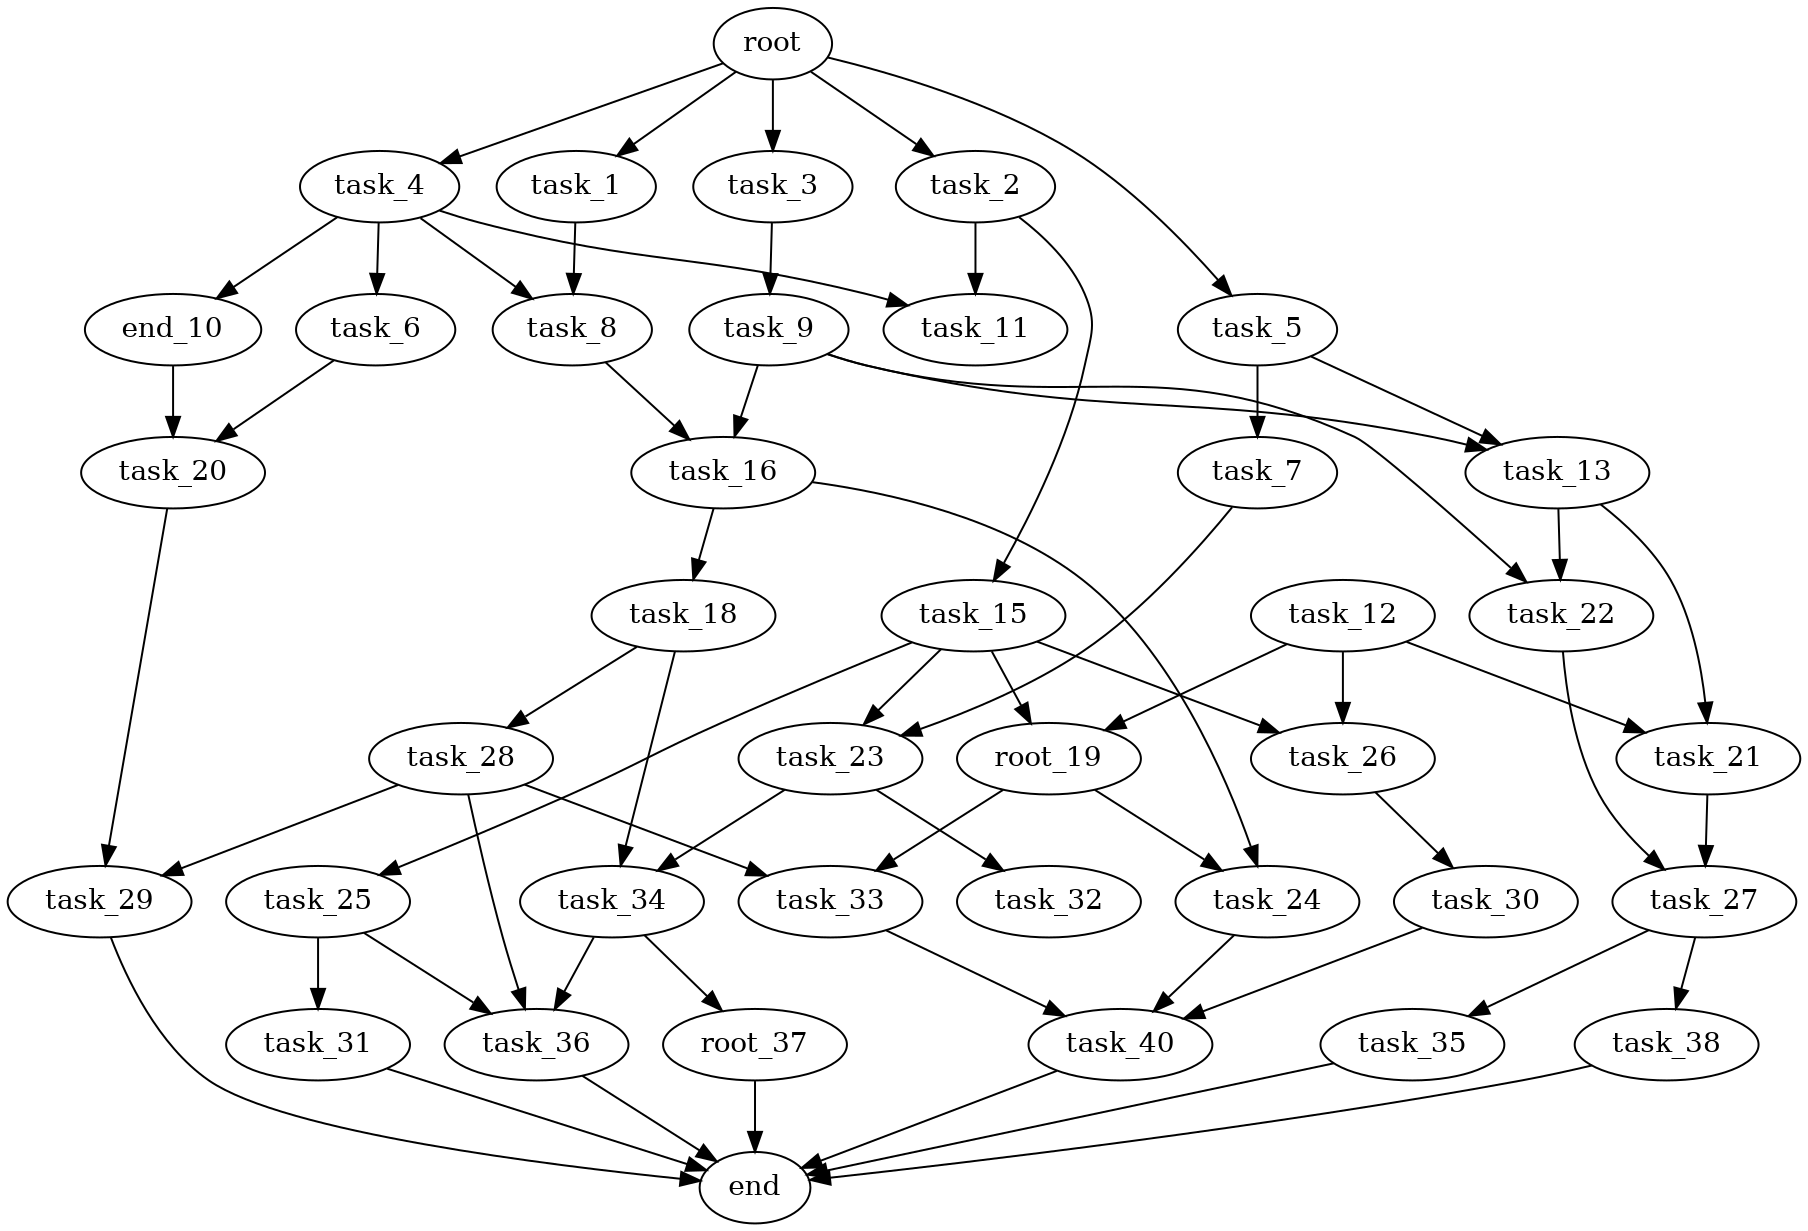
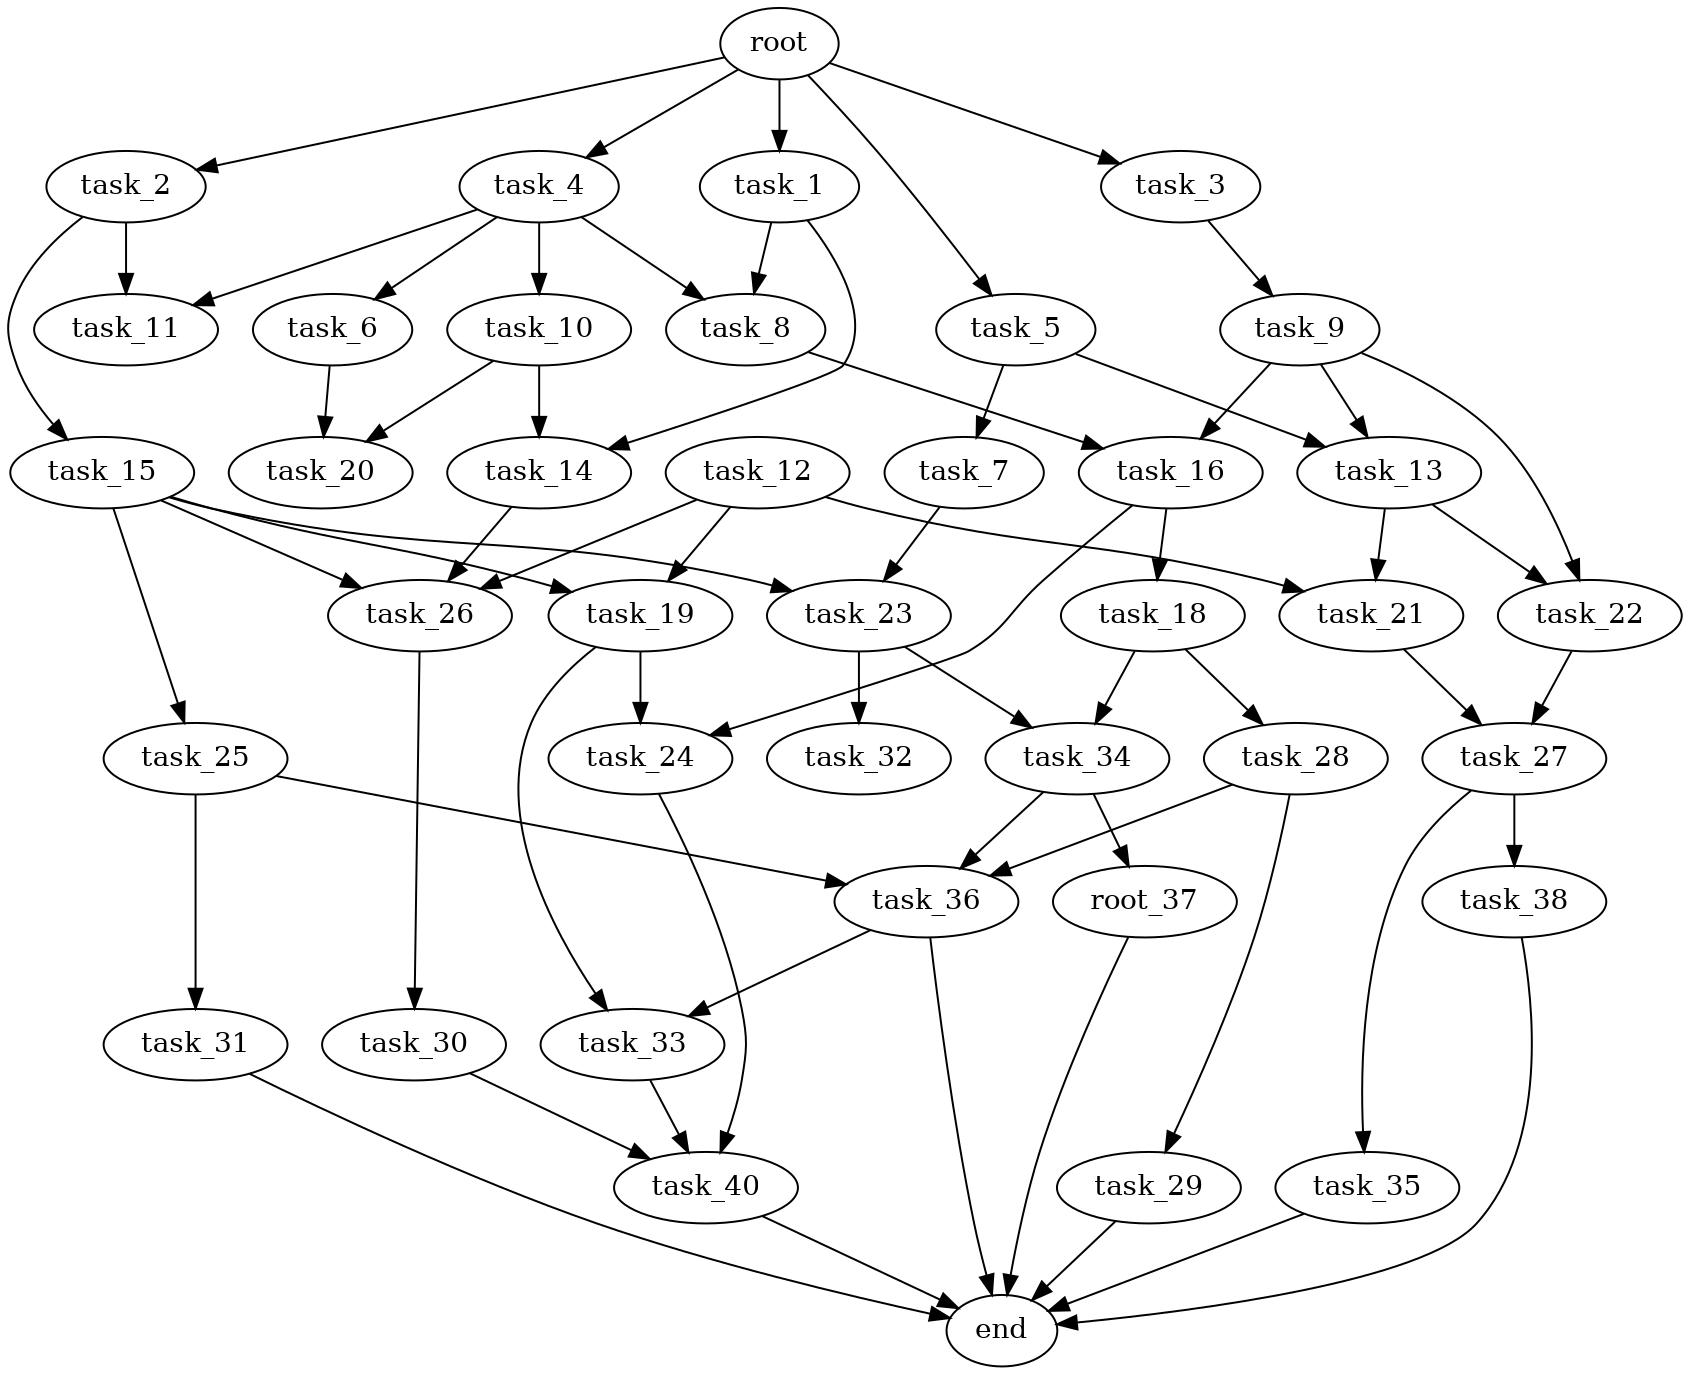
node "end_10": label "end_10" -> "task_10"
node "task_14": added
edge "task_20" -> "task_29": removed
node "root_19": label "root_19" -> "task_19"
edge "task_28" -> "task_33": now "task_36" -> "task_33"
